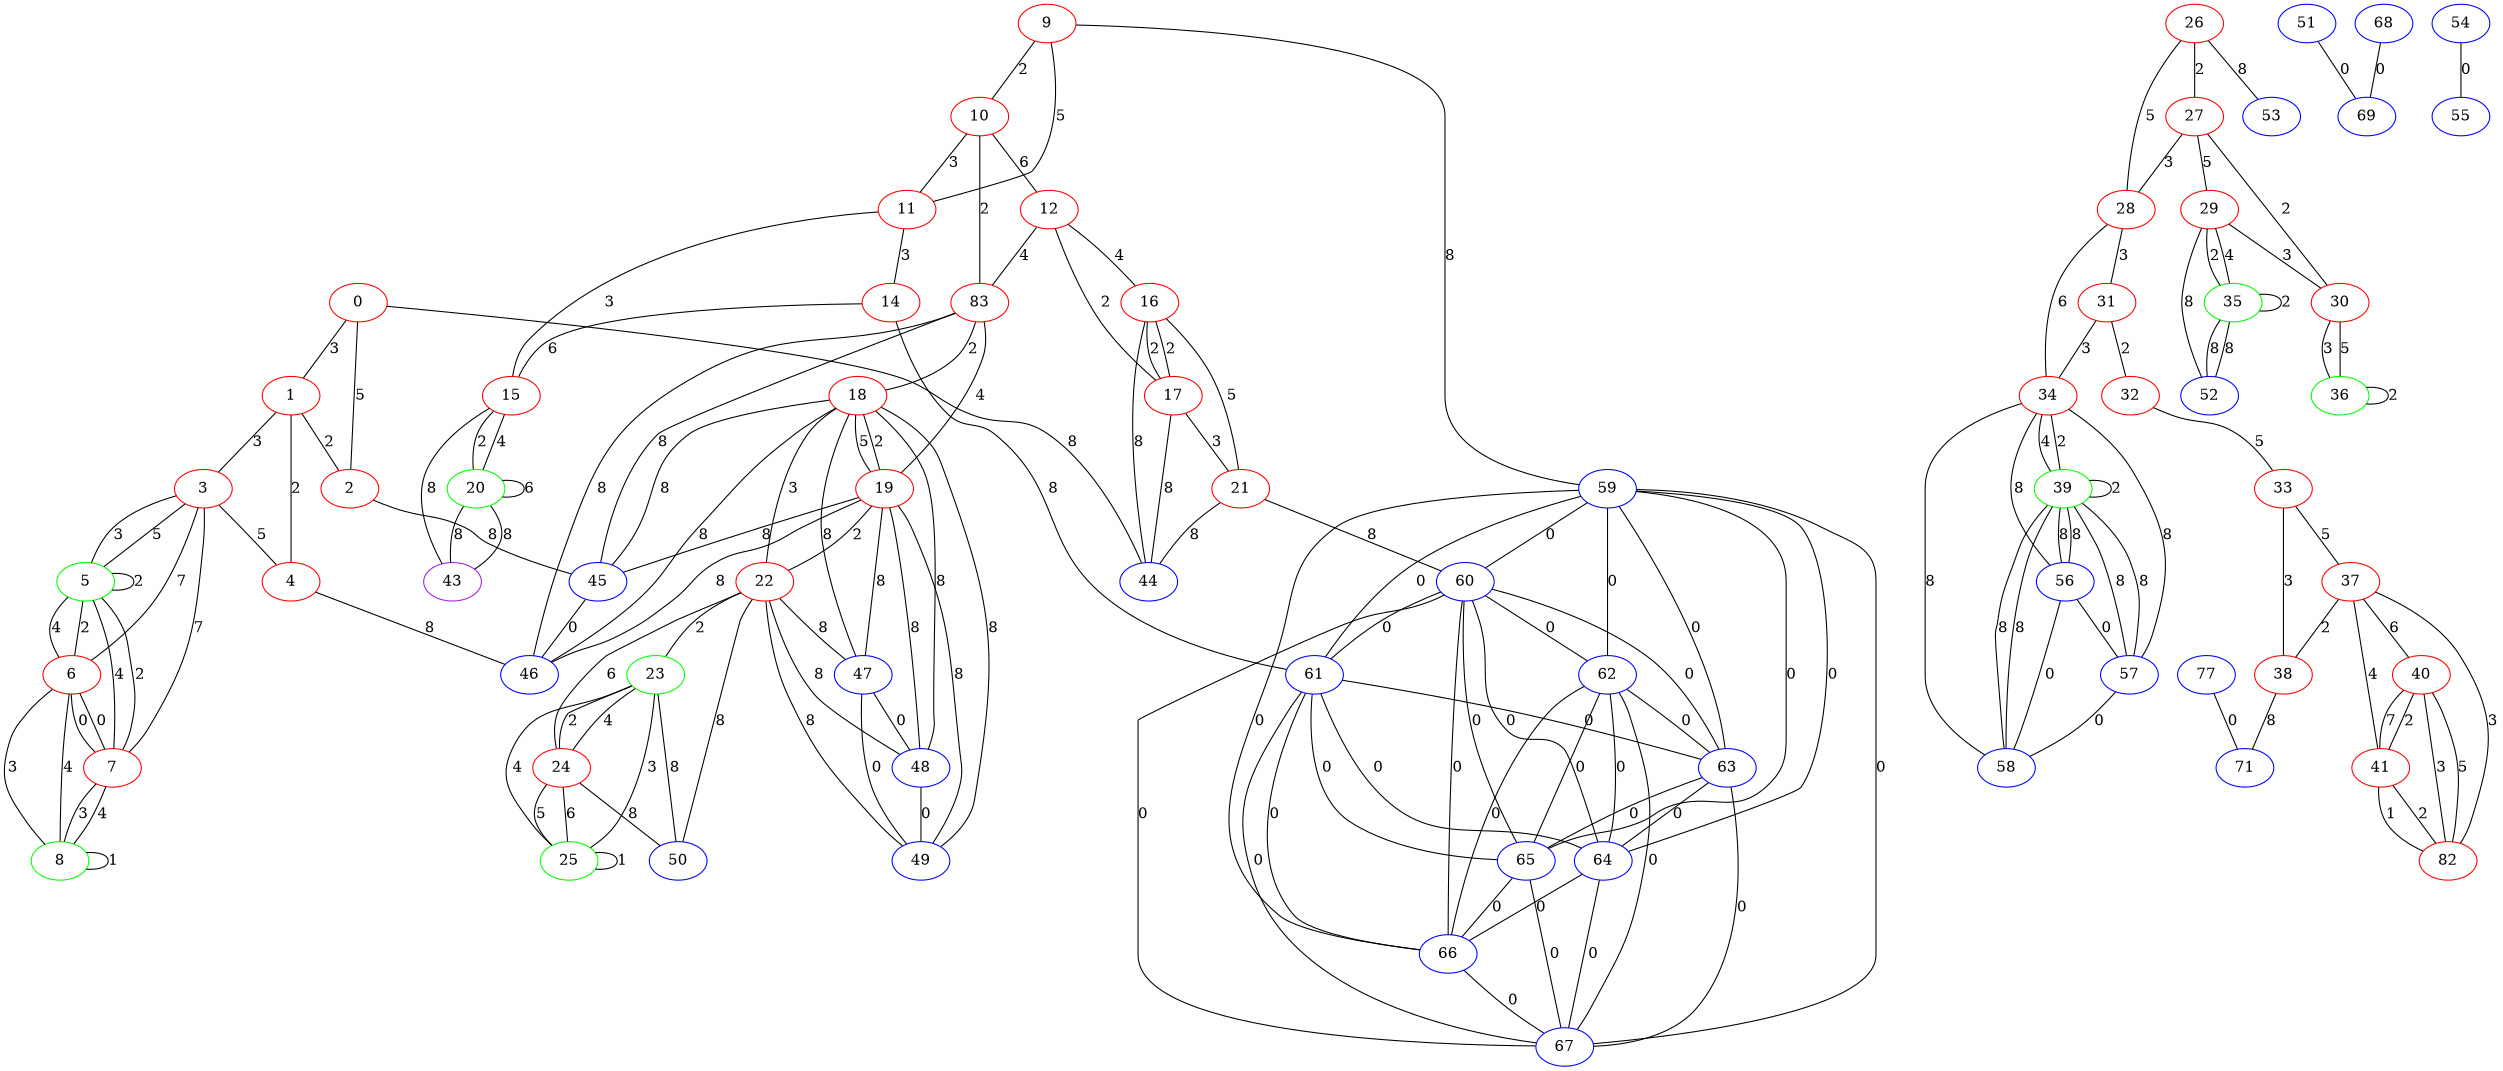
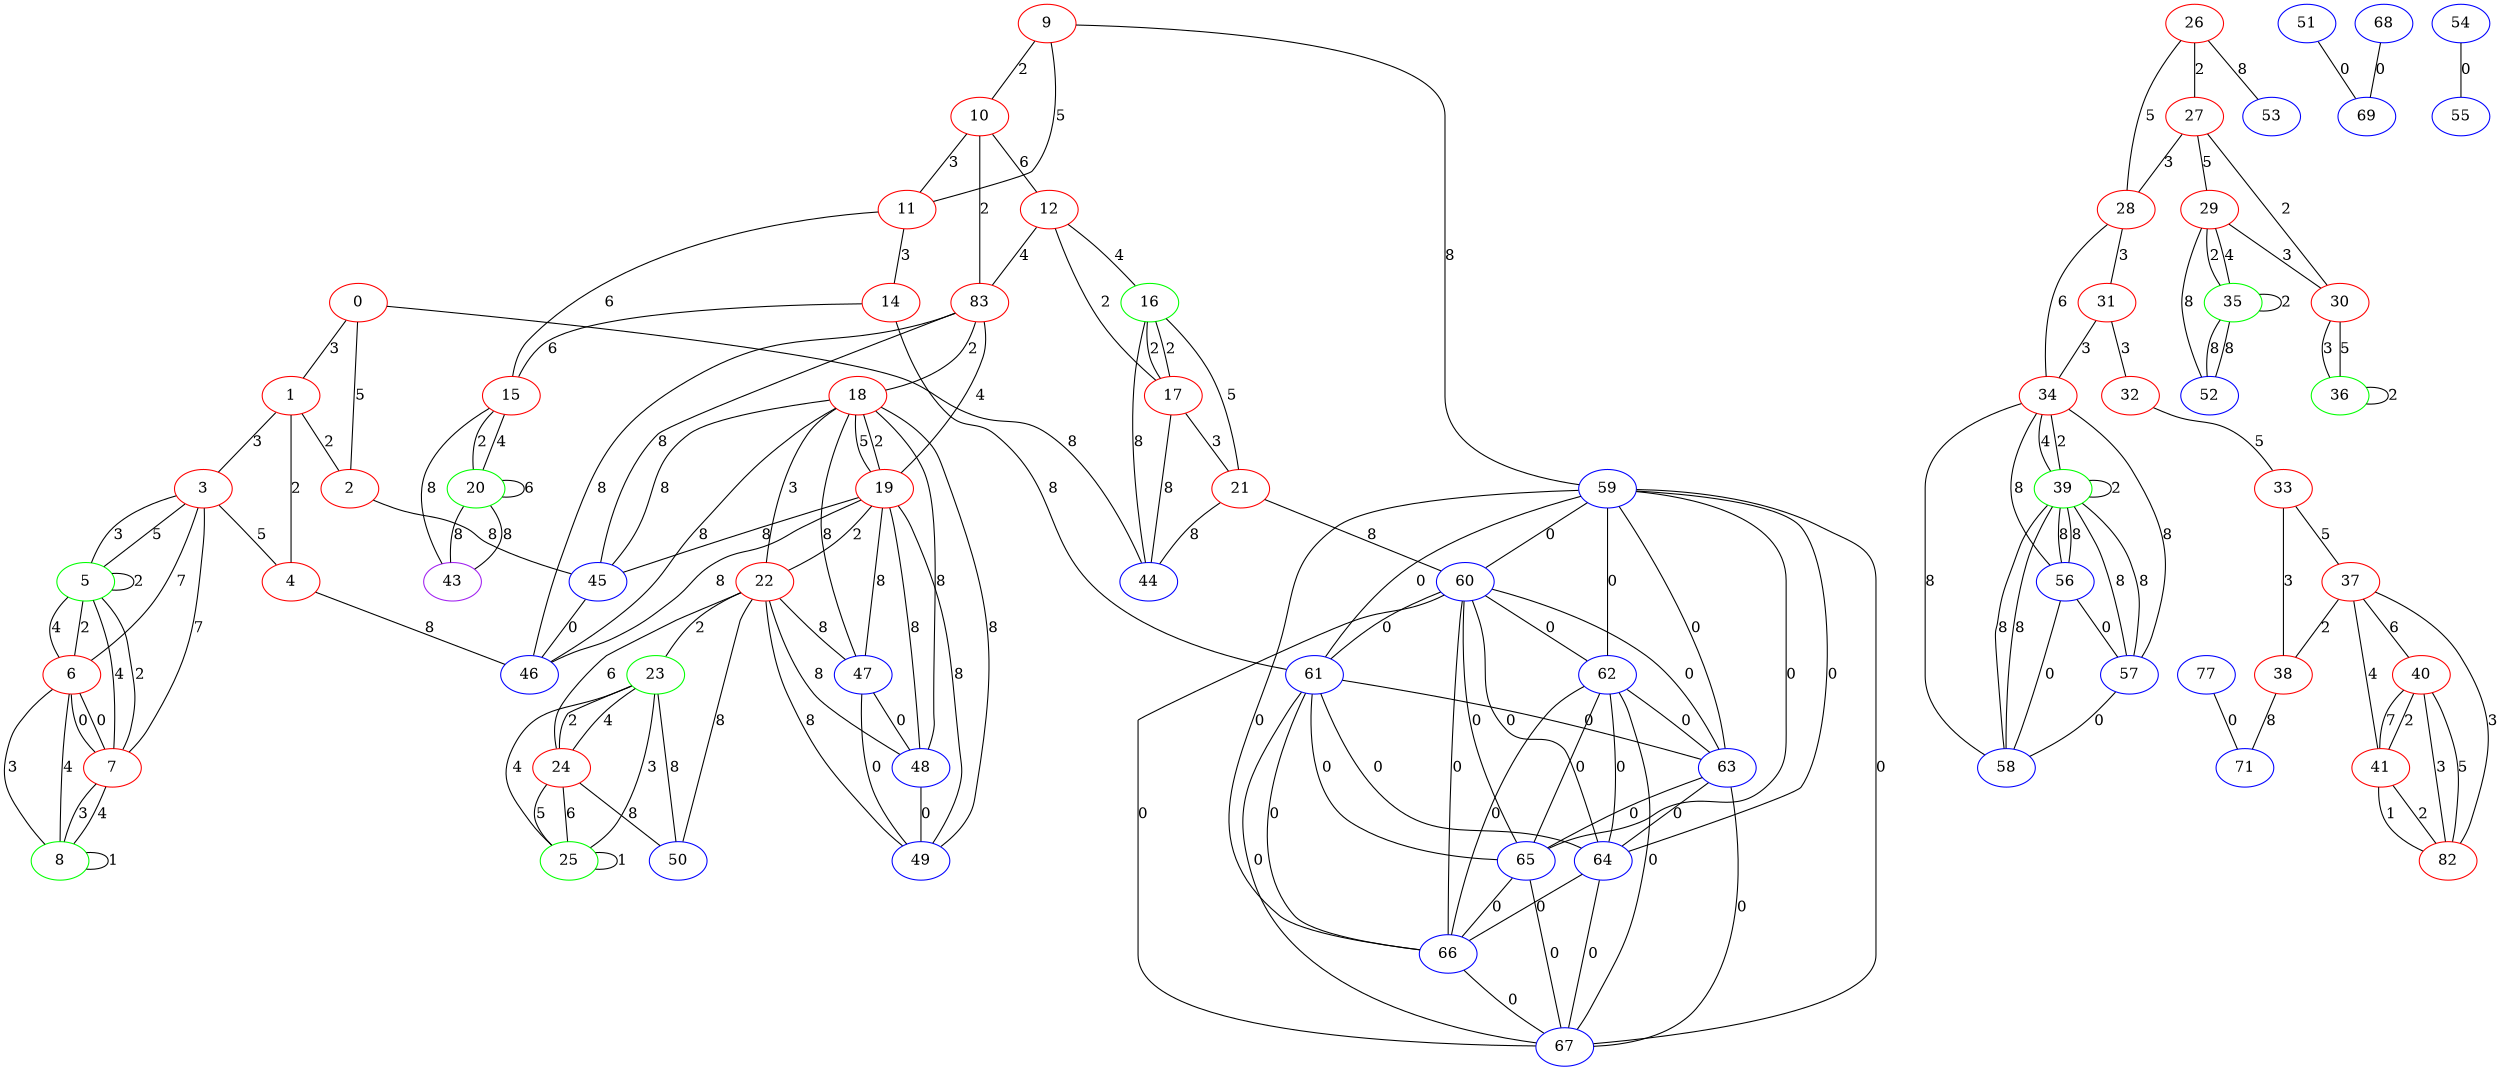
edge "11" -- "15": label "3" -> "6"
node "16": color red -> green
edge "31" -- "32": label "2" -> "3"
